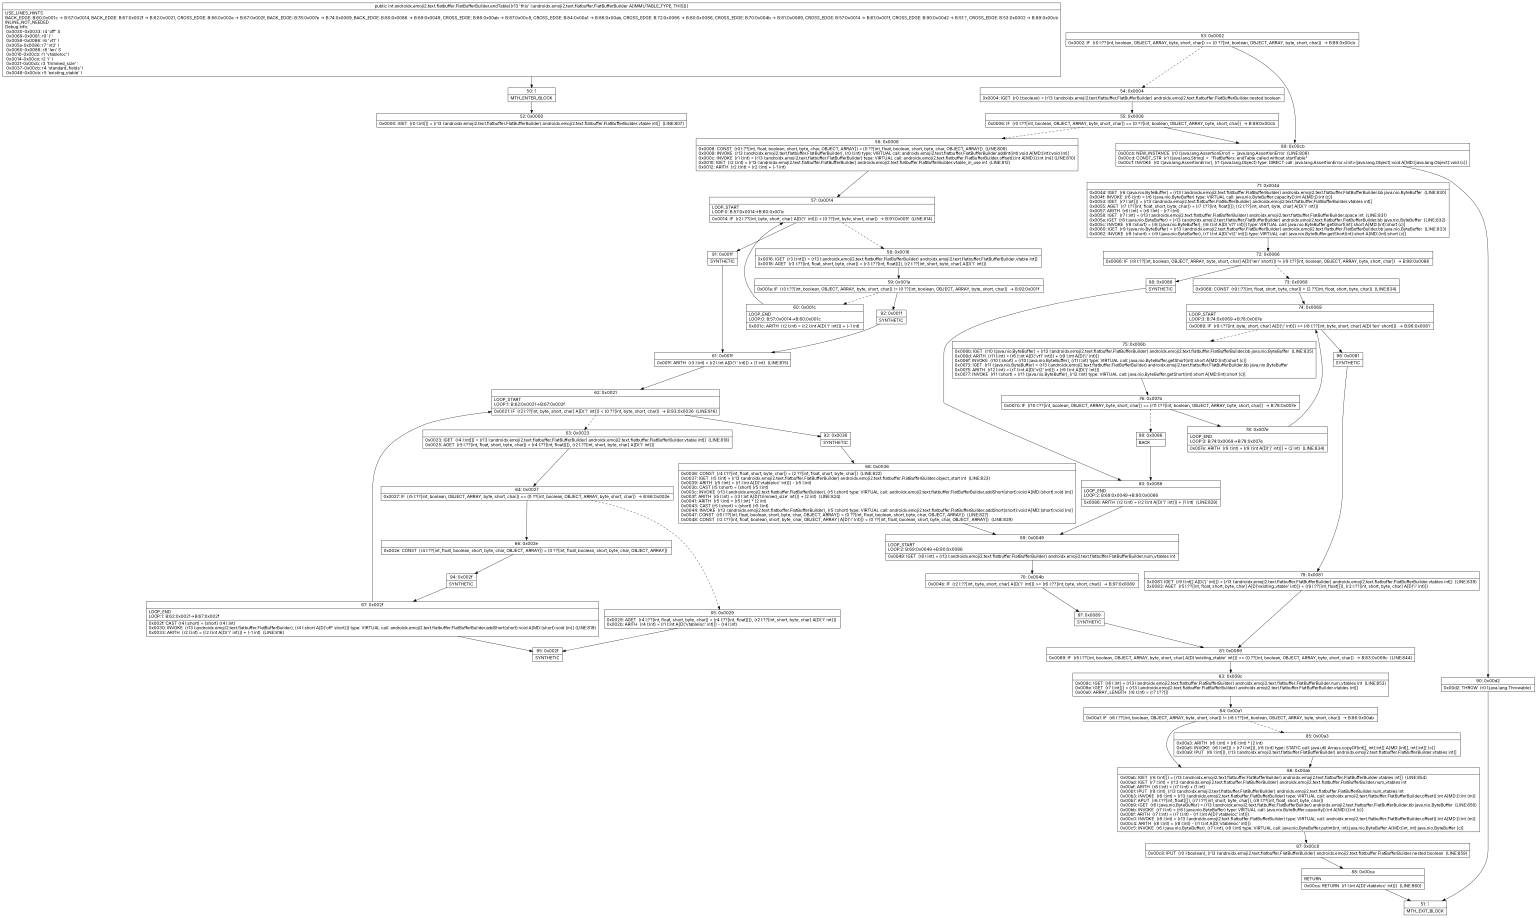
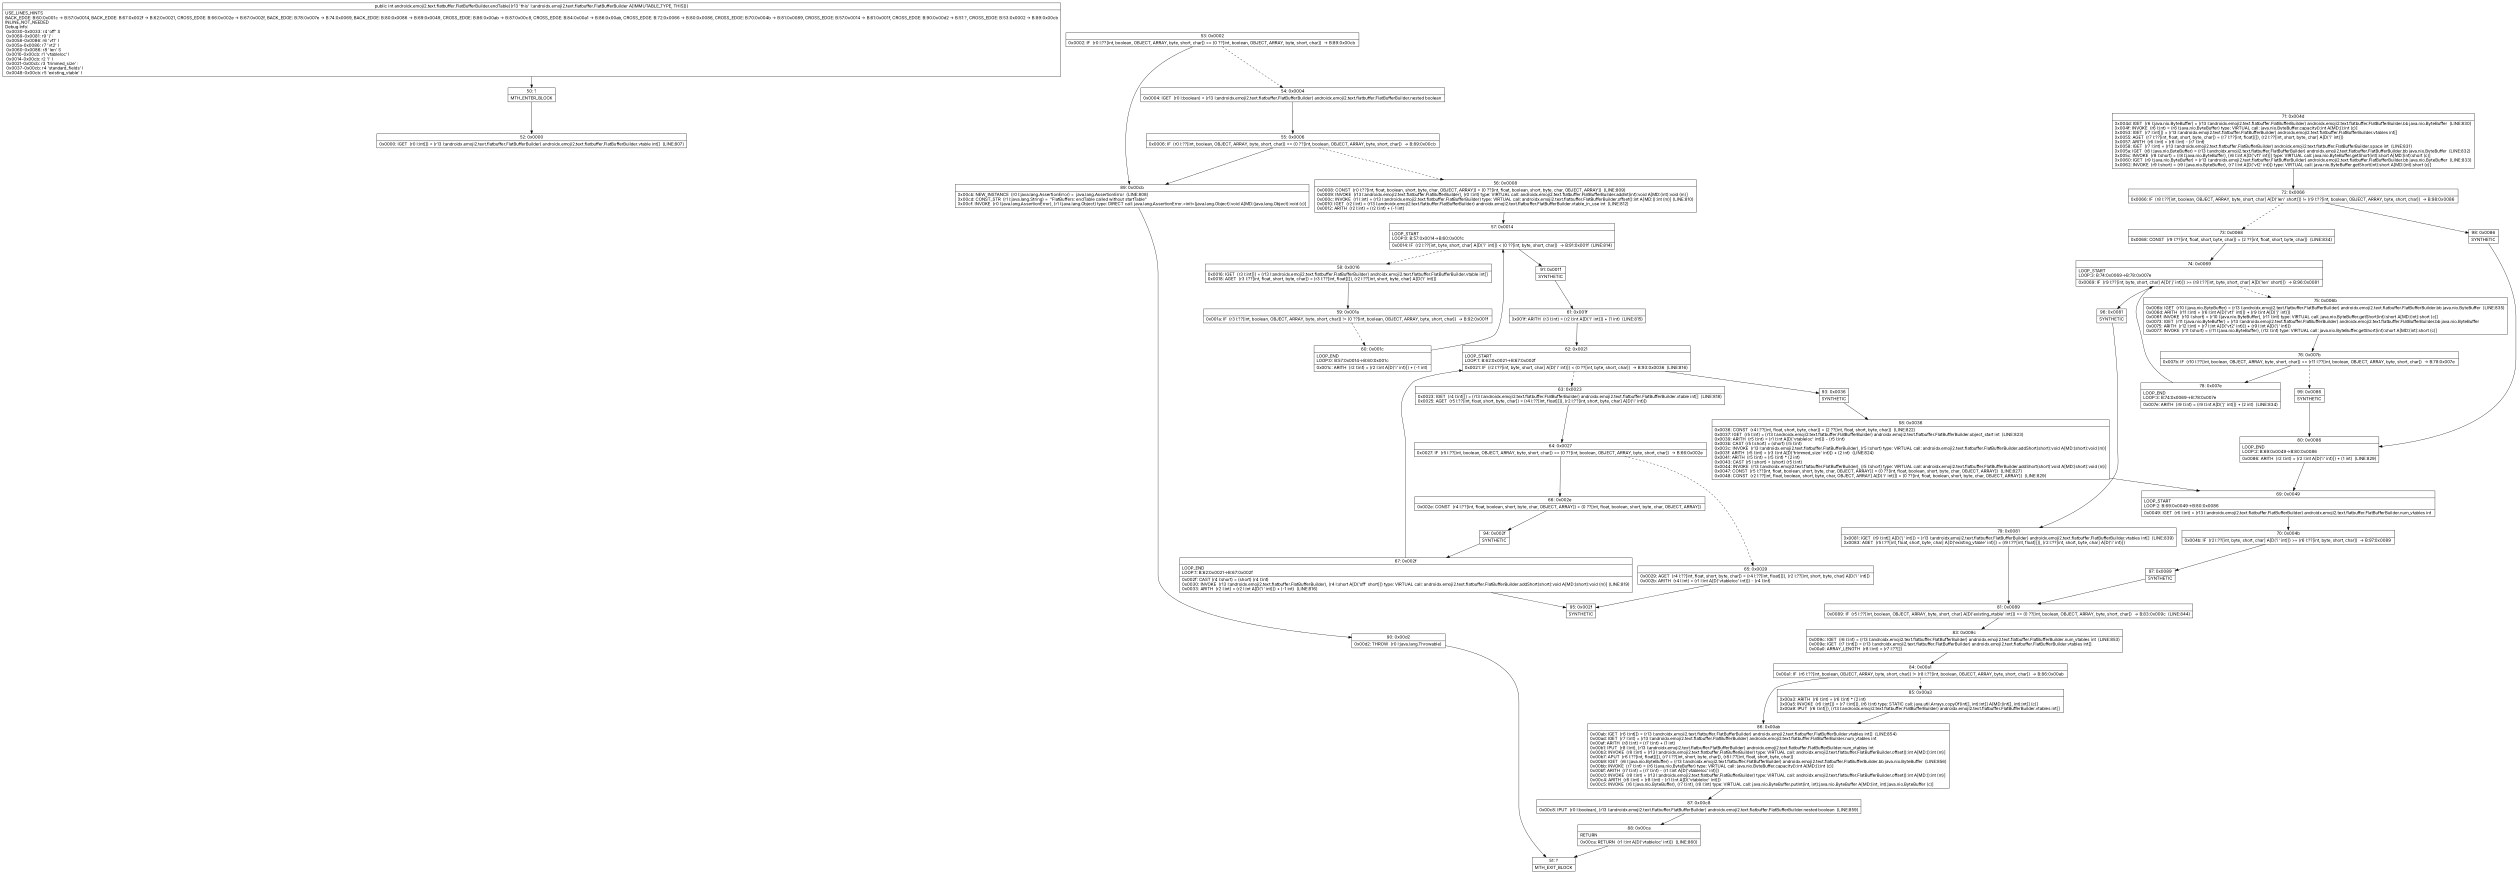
node "92: 0x001f": removed
node "99: 0x0086": text "BACK" -> "SYNTHETIC"
